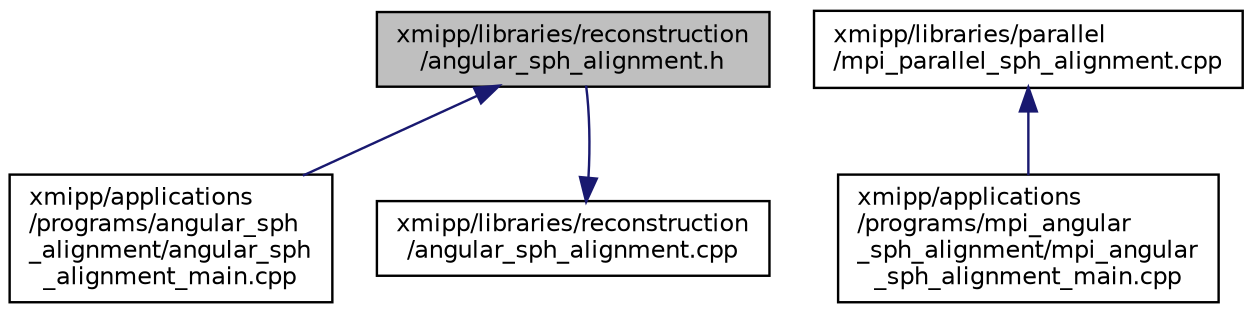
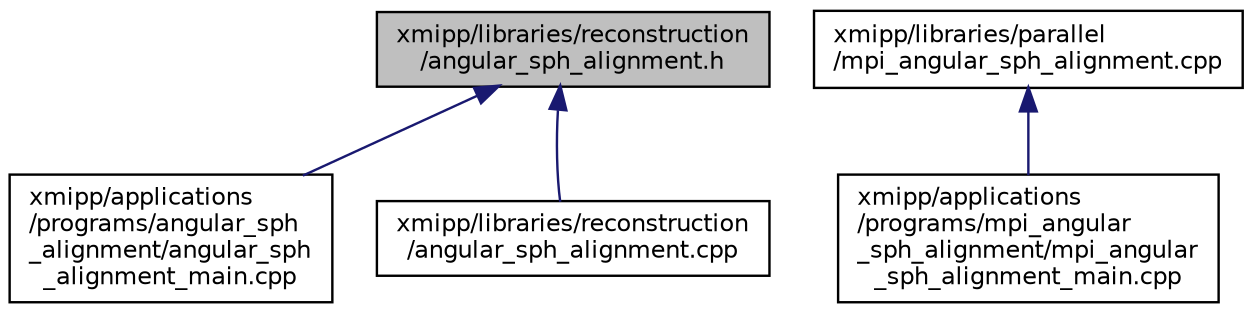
node "xmipp/libraries/parallel /mpi_parallel_sph_alignment.cpp": label "xmipp/libraries/parallel /mpi_parallel_sph_alignment.cpp" -> "xmipp/libraries/parallel /mpi_angular_sph_alignment.cpp"
edge "xmipp/libraries/reconstruction /angular_sph_alignment.h" -> "xmipp/libraries/reconstruction /angular_sph_alignment.cpp": reversed
